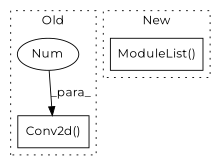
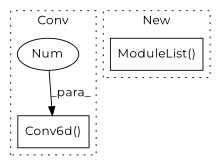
cluster "Old": label "Old" -> "Conv"
node "Conv2d()": label "Conv2d()" -> "Conv6d()"
